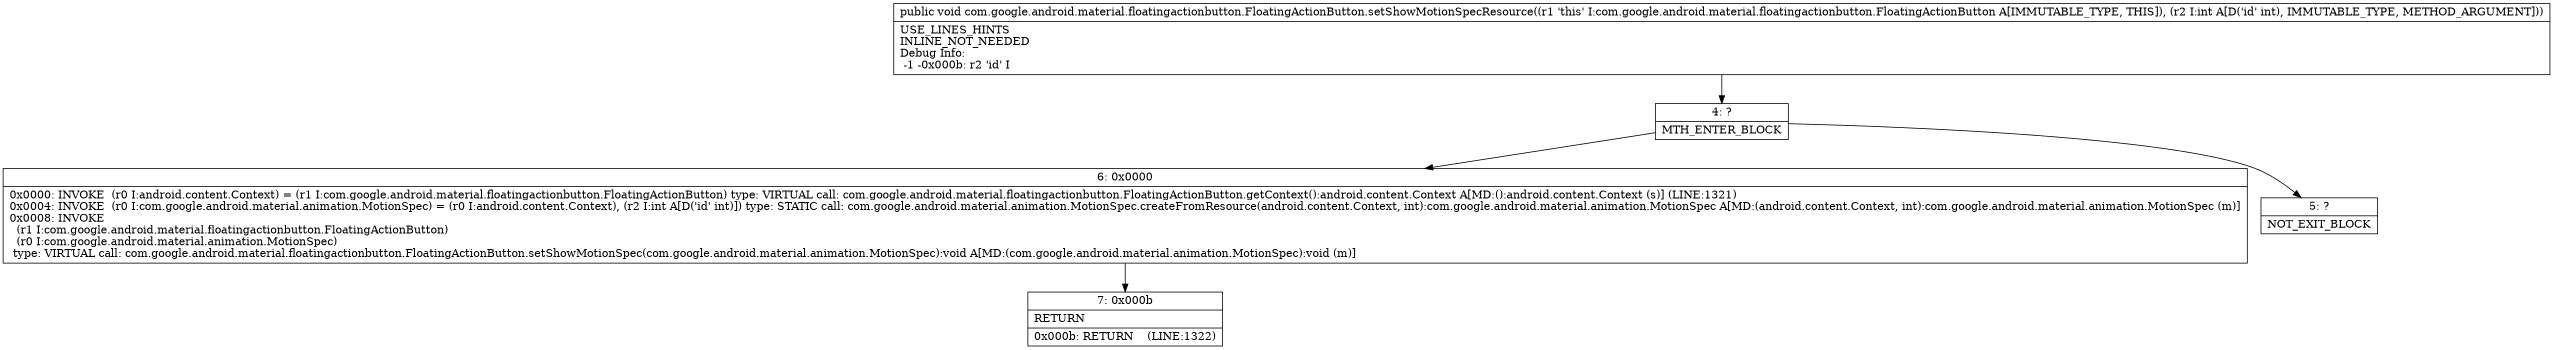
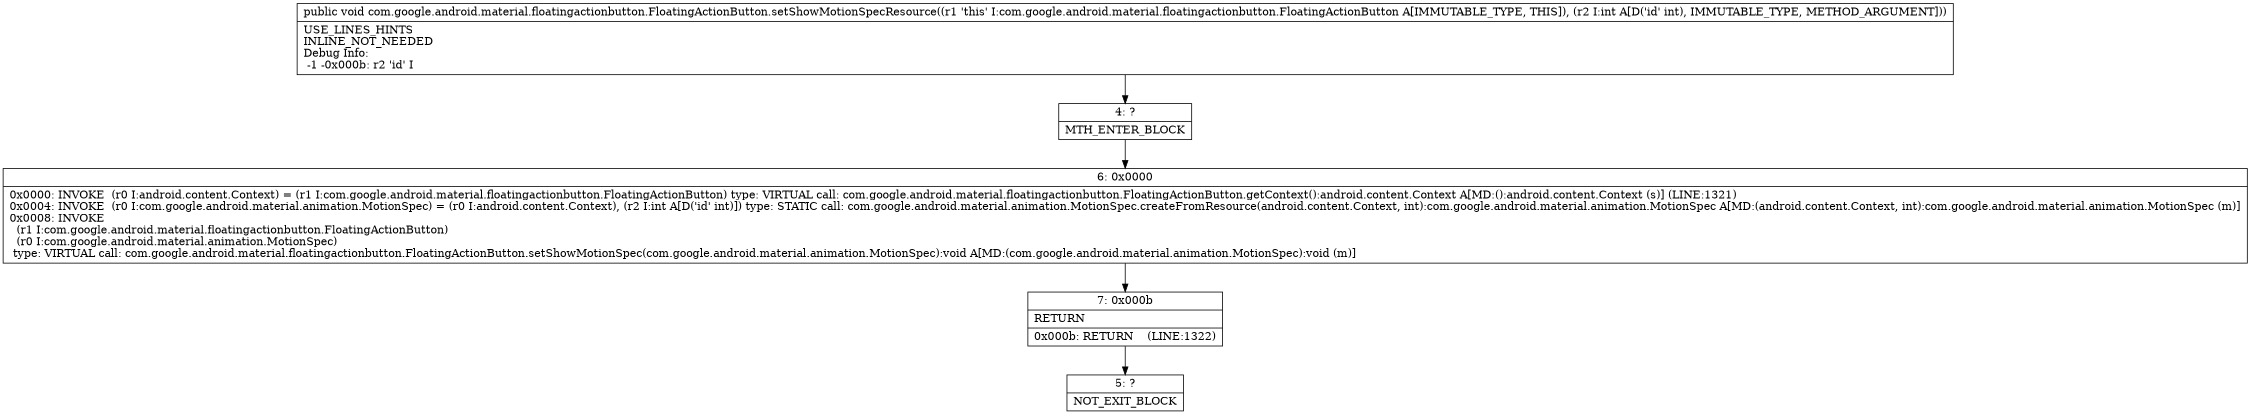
edge "4: ?" -> "5: ?": now "7: 0x000b" -> "5: ?"
